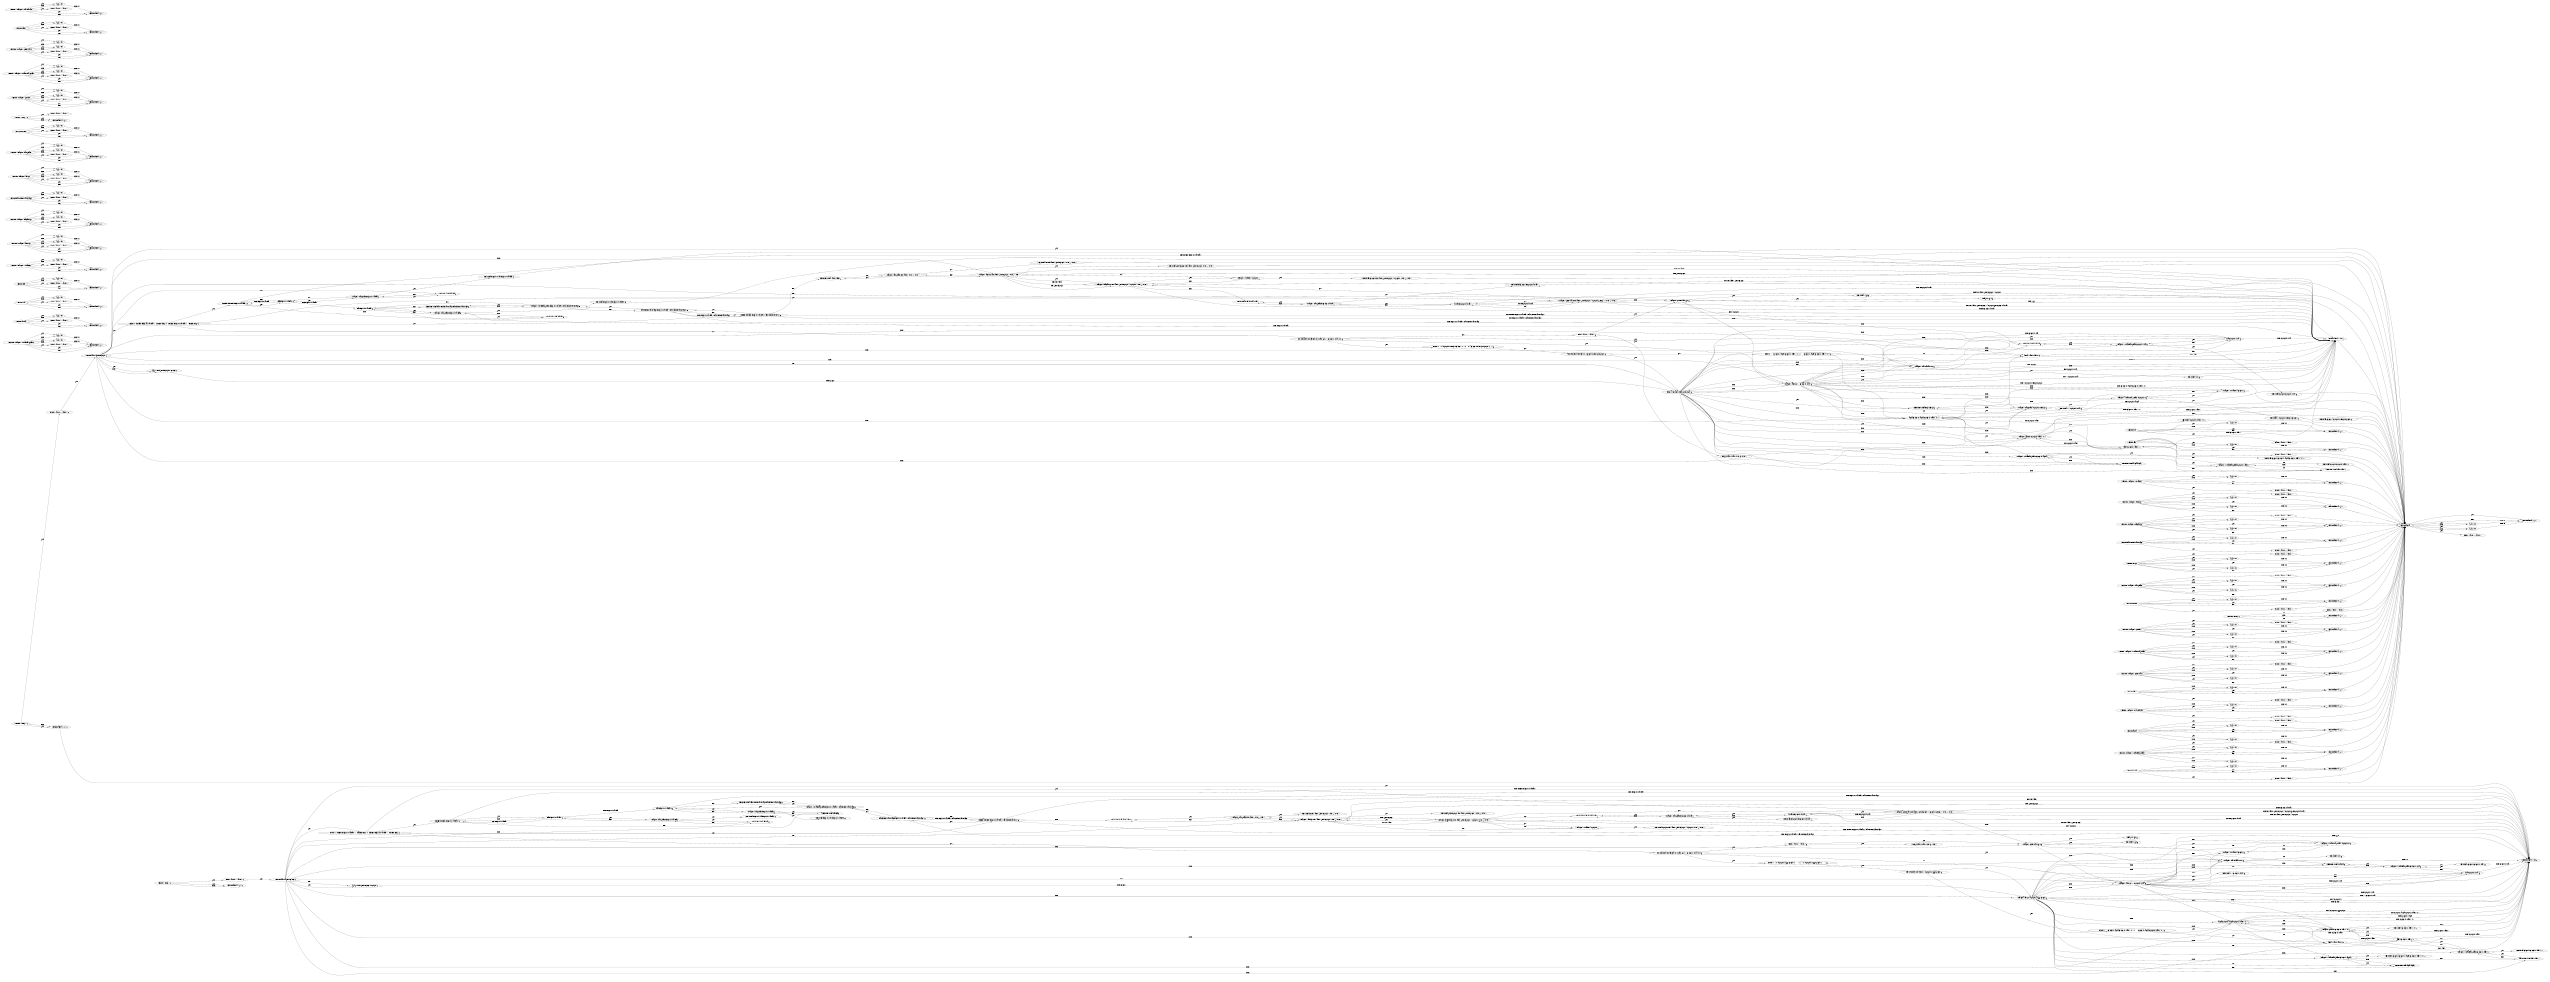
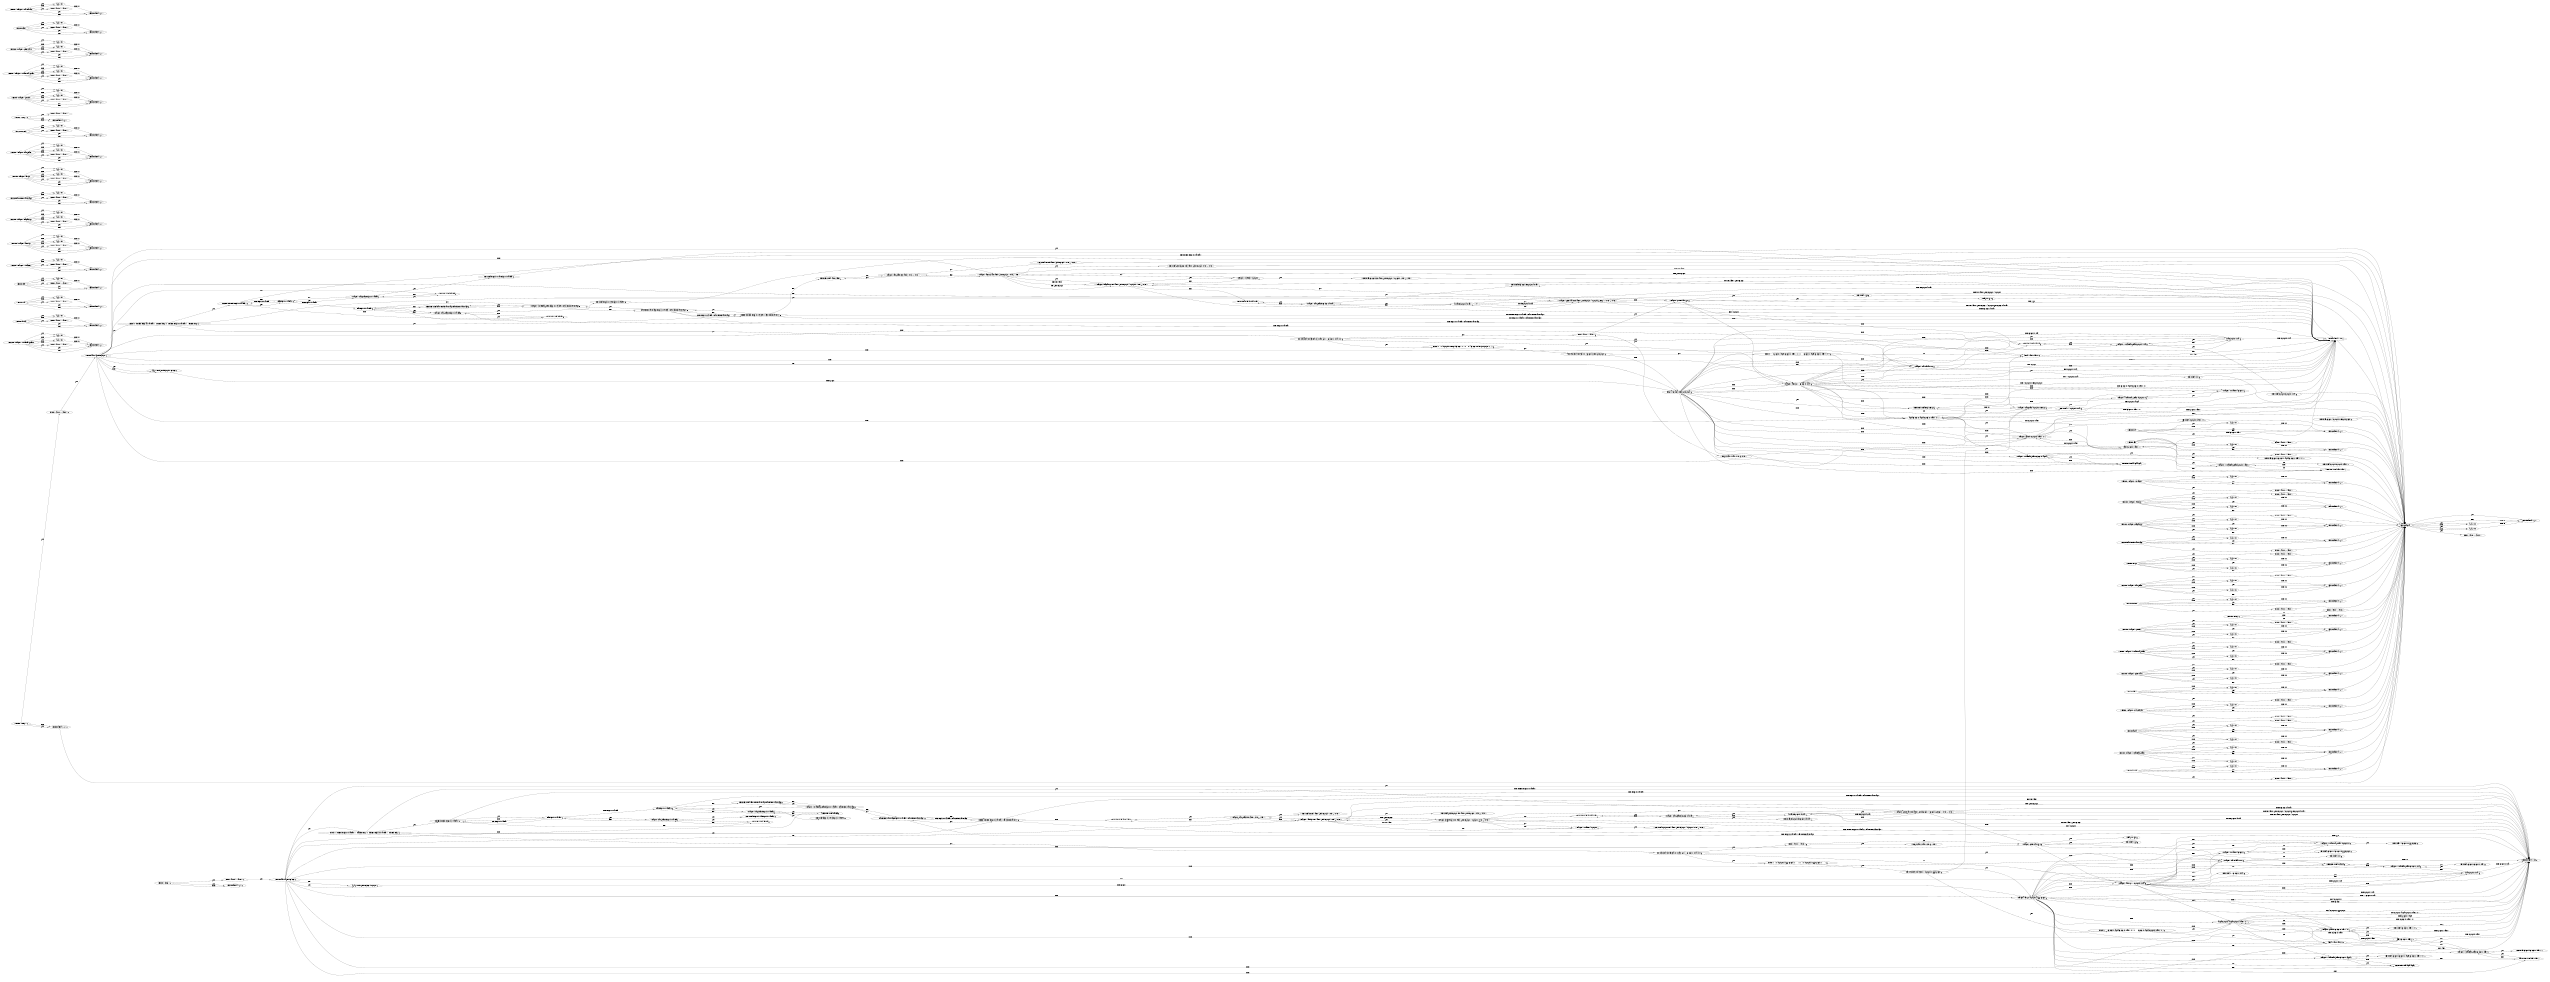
edge "(CONTROL_STRUCTURE,IF,if ((*callbacks)[i].Equals(callback)))" -> "(Equals,(*callbacks)[i].Equals(callback))": label "AST: " -> "DDG: "
edge "(FIELD_IDENTIFIER,Equals,Equals)" -> "(<operator>.fieldAccess,(*callbacks)[i].Equals)": label "CFG: " -> "DDG: p1"
node "(IDENTIFIER,i,(*callbacks)[i].Equals(callback))": removed
edge "(Equals,(*callbacks)[i].Equals(callback))" -> "(<operator>.fieldAccess,(*callbacks)[i].Equals)": now "(CONTROL_STRUCTURE,IF,if ((*callbacks)[i] == callback))" -> "(<operator>.fieldAccess,(*callbacks)[i].Equals)"
node "(IDENTIFIER,i,(*callbacks)[i] == callback)": added
node "(IDENTIFIER,callbacks,(*callbacks)[i] == callback)": added
